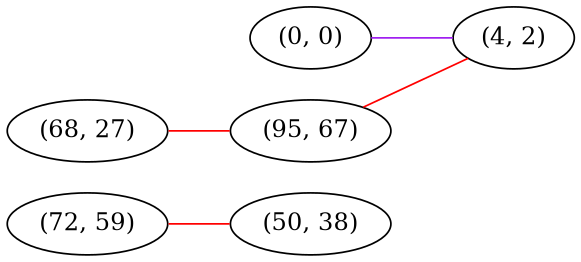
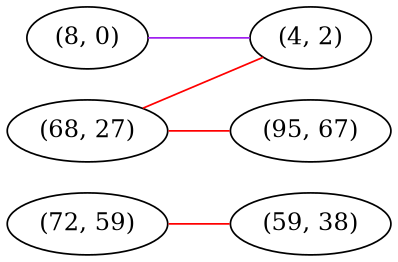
node "(0, 0)": label "(0, 0)" -> "(8, 0)"
edge "(4, 2)" -- "(95, 67)": now "(4, 2)" -- "(68, 27)"
node "(50, 38)": label "(50, 38)" -> "(59, 38)"
